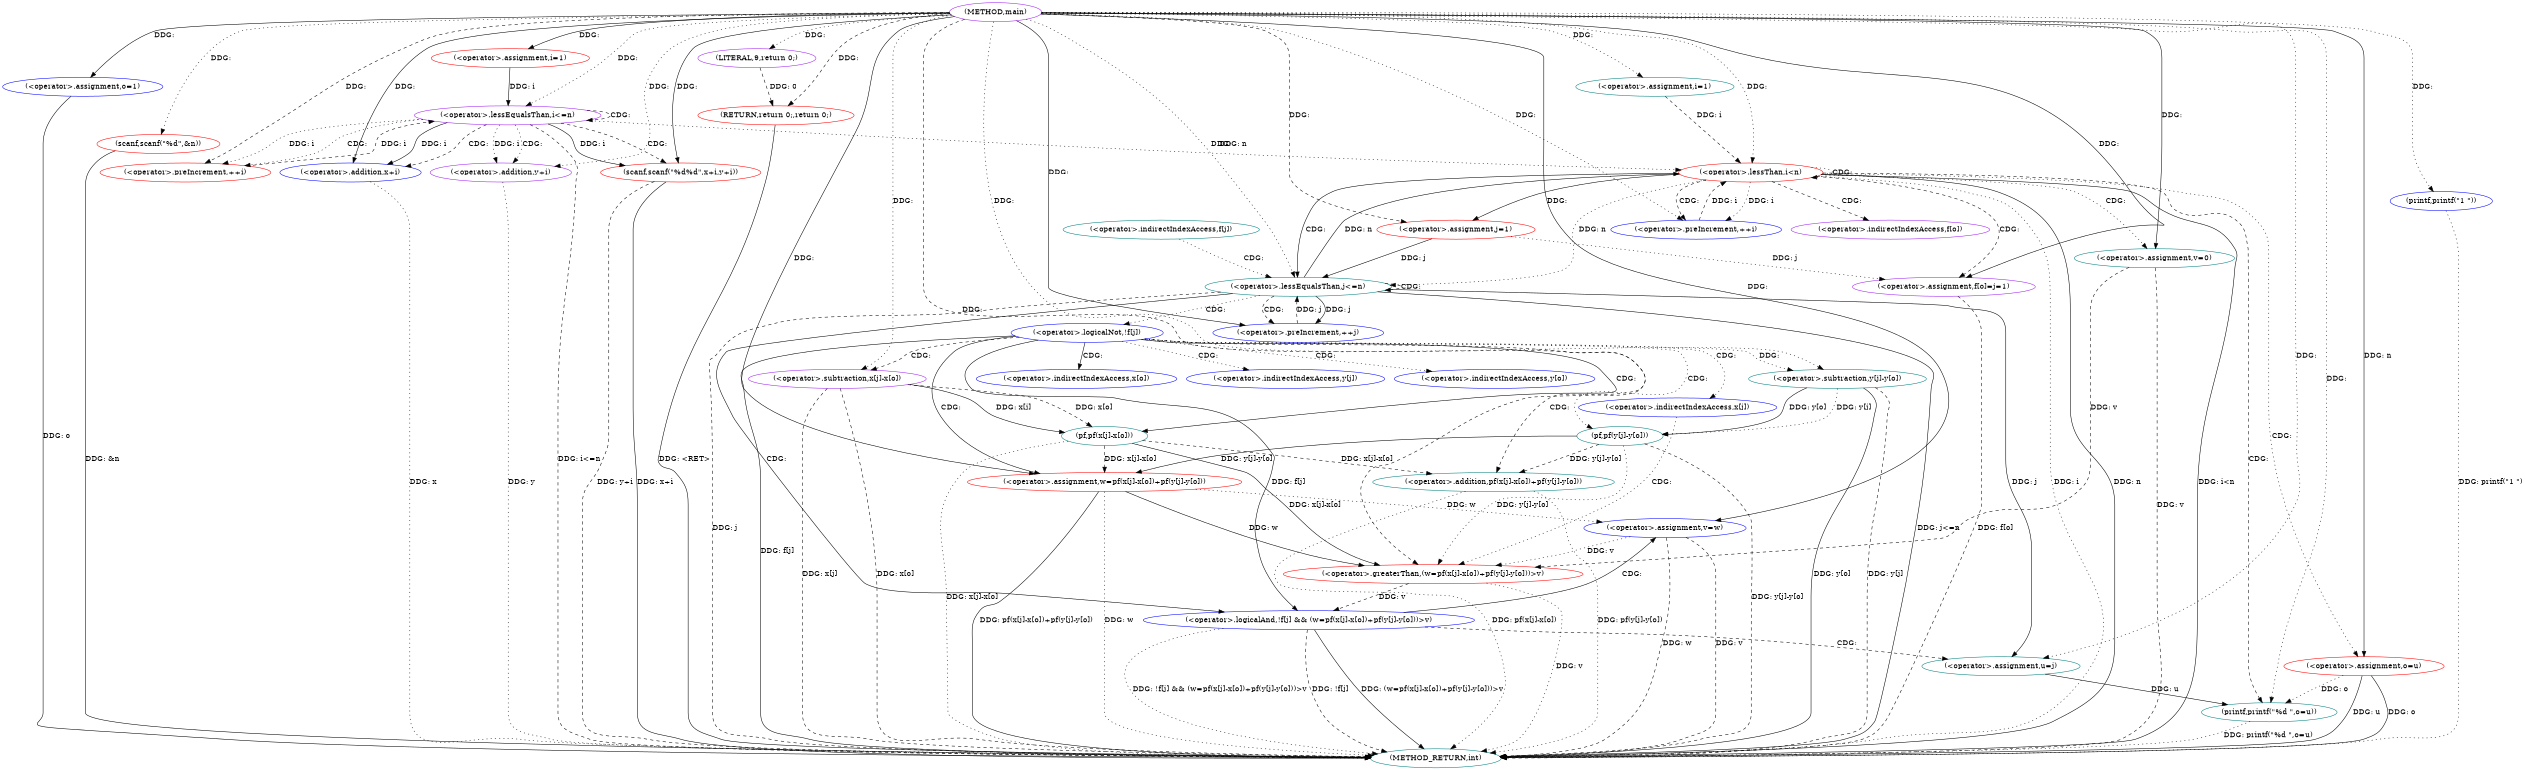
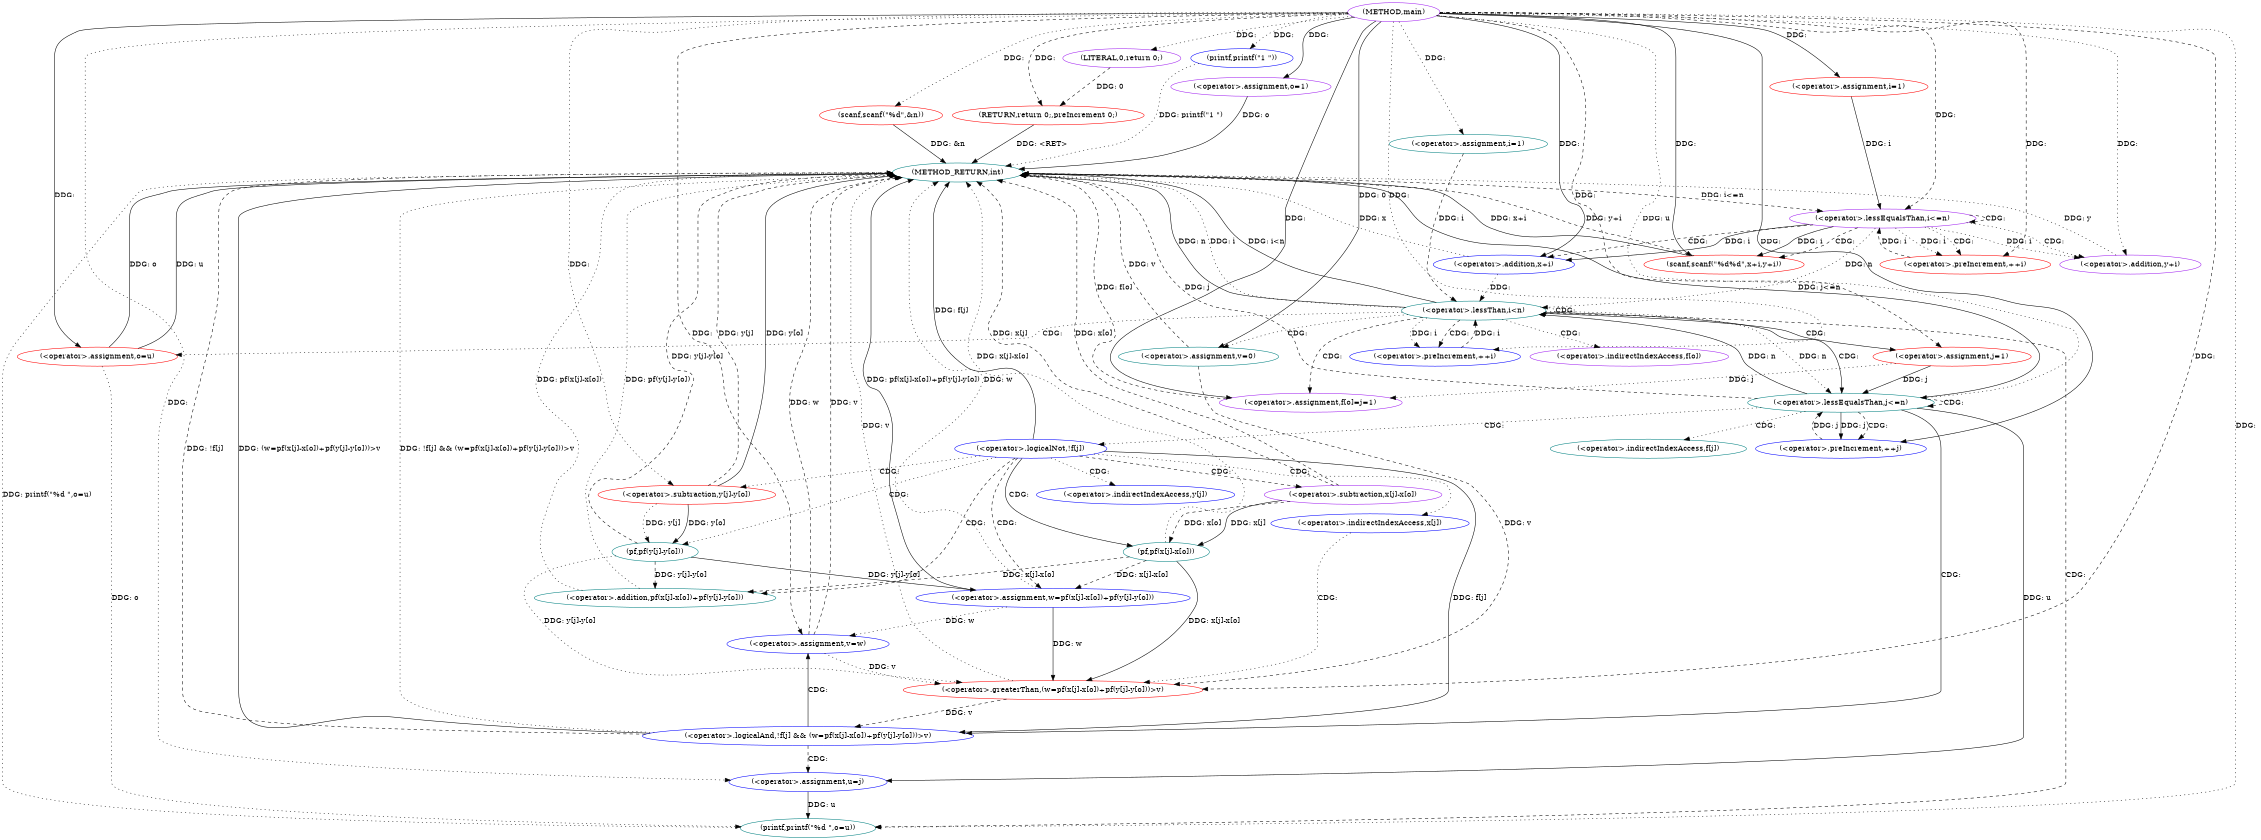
edge "(METHOD,main)" -> "(<operator>.lessEqualsThan,i<=n)": style dotted -> dashed
edge "(METHOD,main)" -> "(<operator>.lessThan,i<n)": now "(<operator>.addition,x+i)" -> "(<operator>.lessThan,i<n)"
node "(LITERAL,9,return 0;)": label "(LITERAL,9,return 0;)" -> "(LITERAL,0,return 0;)"
node "(<operator>.assignment,o=1)": color blue -> purple
node "(RETURN,return 0;,return 0;)": label "(RETURN,return 0;,return 0;)" -> "(RETURN,return 0;,preIncrement 0;)"
edge "(METHOD,main)" -> "(<operator>.assignment,v=0)": label "DDG: " -> "DDG: 0"
edge "(METHOD,main)" -> "(<operator>.lessEqualsThan,j<=n)": label "DDG: " -> "DDG: u"
node "(<operator>.lessThan,i<n)": color red -> teal
edge "(METHOD,main)" -> "(<operator>.subtraction,x[j]-x[o])": removed, label "DDG:"
edge "(<operator>.lessThan,i<n)" -> "(<operator>.indirectIndexAccess,f[o])": style dashed -> dotted
edge "(<operator>.lessThan,i<n)" -> "(<operator>.assignment,j=1)": label "DDG: " -> "CDG: "
edge "(METHOD,main)" -> "(<operator>.assignment,v=w)": style solid -> dashed
edge "(<operator>.indirectIndexAccess,f[j])" -> "(<operator>.lessEqualsThan,j<=n)": reversed
edge "(METHOD,main)" -> "(<operator>.assignment,w=pf(x[j]-x[o])+pf(y[j]-y[o]))": removed, label "DDG:"
edge "(<operator>.logicalNot,!f[j])" -> "(<operator>.subtraction,y[j]-y[o])": label "DDG: " -> "CDG: "
edge "(METHOD,main)" -> "(<operator>.assignment,o=u)": label "DDG: n" -> "DDG: "
node "(<operator>.indirectIndexAccess,x[o])": removed
node "(<operator>.indirectIndexAccess,y[o])": removed
node "(<operator>.subtraction,y[j]-y[o])": color teal -> red
edge "(<operator>.logicalNot,!f[j])" -> "(<operator>.assignment,w=pf(x[j]-x[o])+pf(y[j]-y[o]))": style solid -> dashed
node "(<operator>.assignment,w=pf(x[j]-x[o])+pf(y[j]-y[o]))": color red -> blue
edge "(<operator>.lessEqualsThan,j<=n)" -> "(<operator>.assignment,u=j)": label "DDG: j" -> "DDG: u"
node "(<operator>.assignment,u=j)": color teal -> blue
edge "(<operator>.lessEqualsThan,i<=n)" -> "(METHOD_RETURN,int)": reversed
